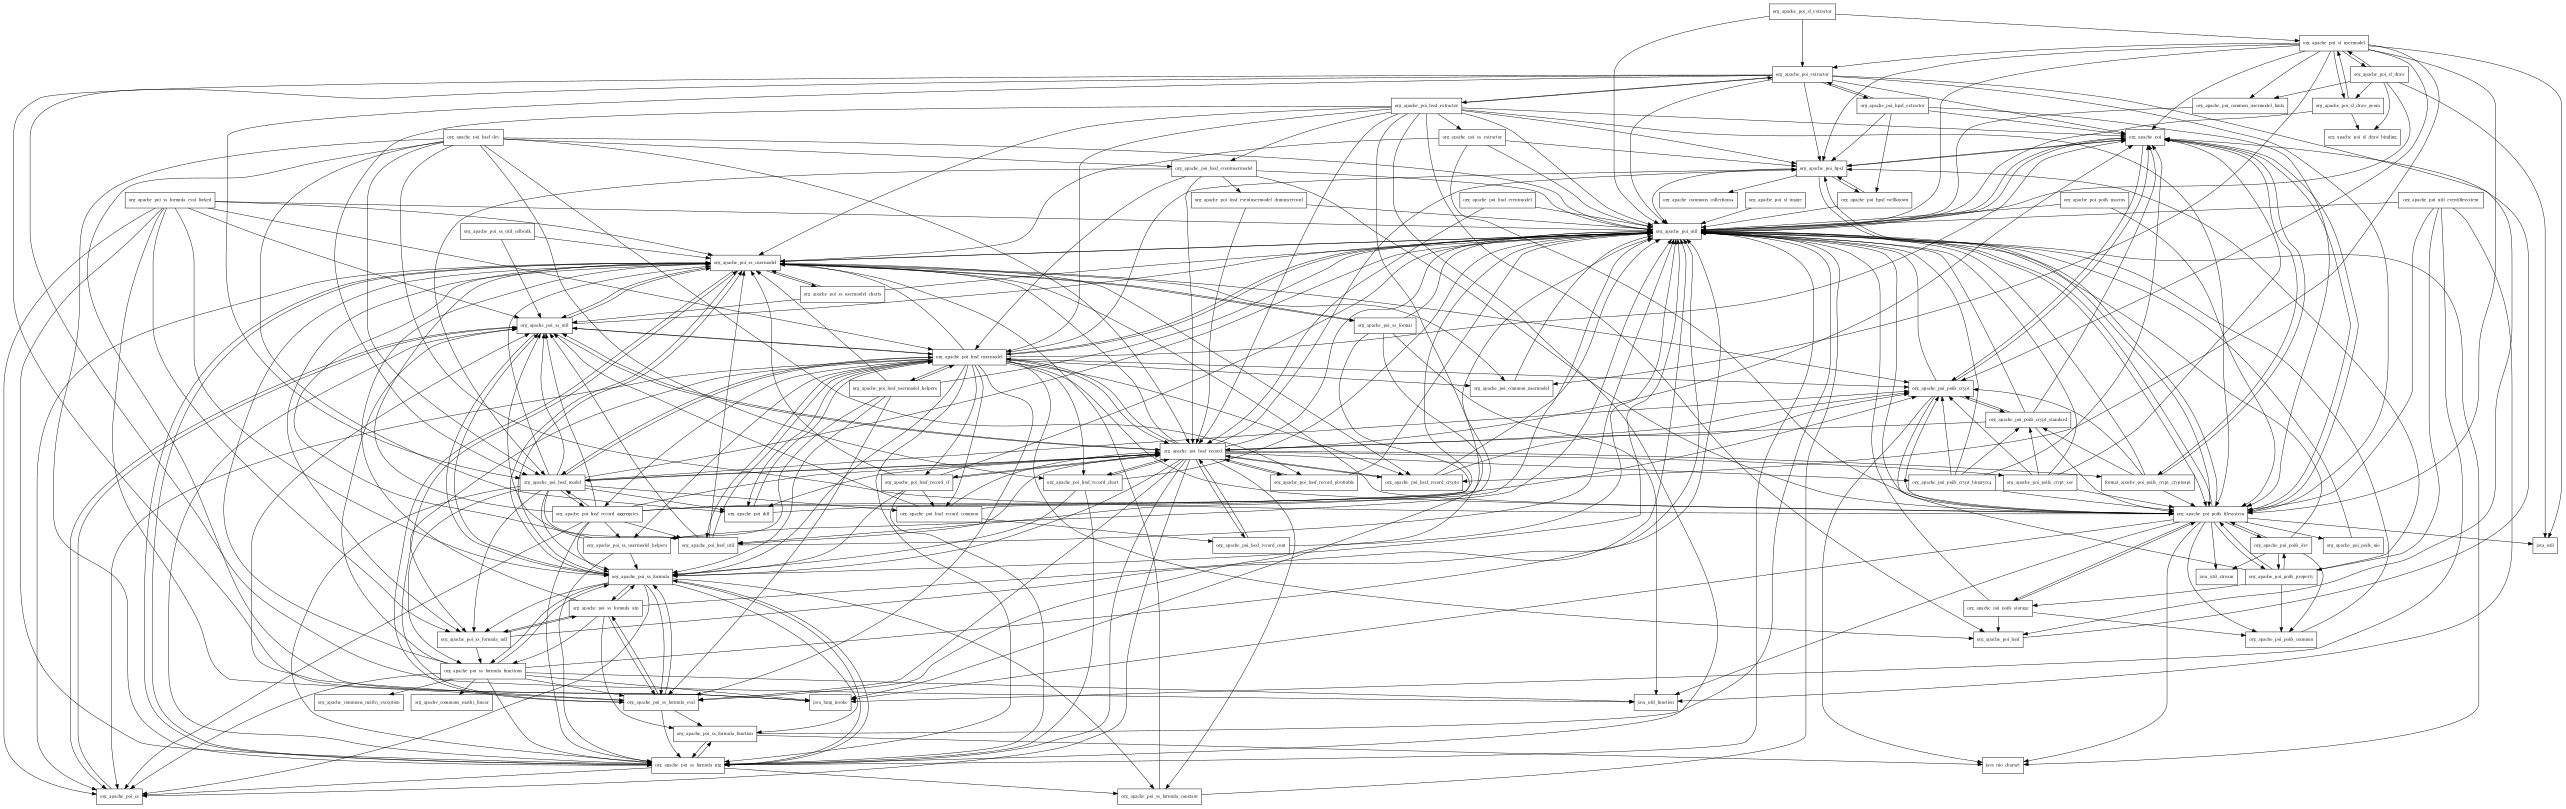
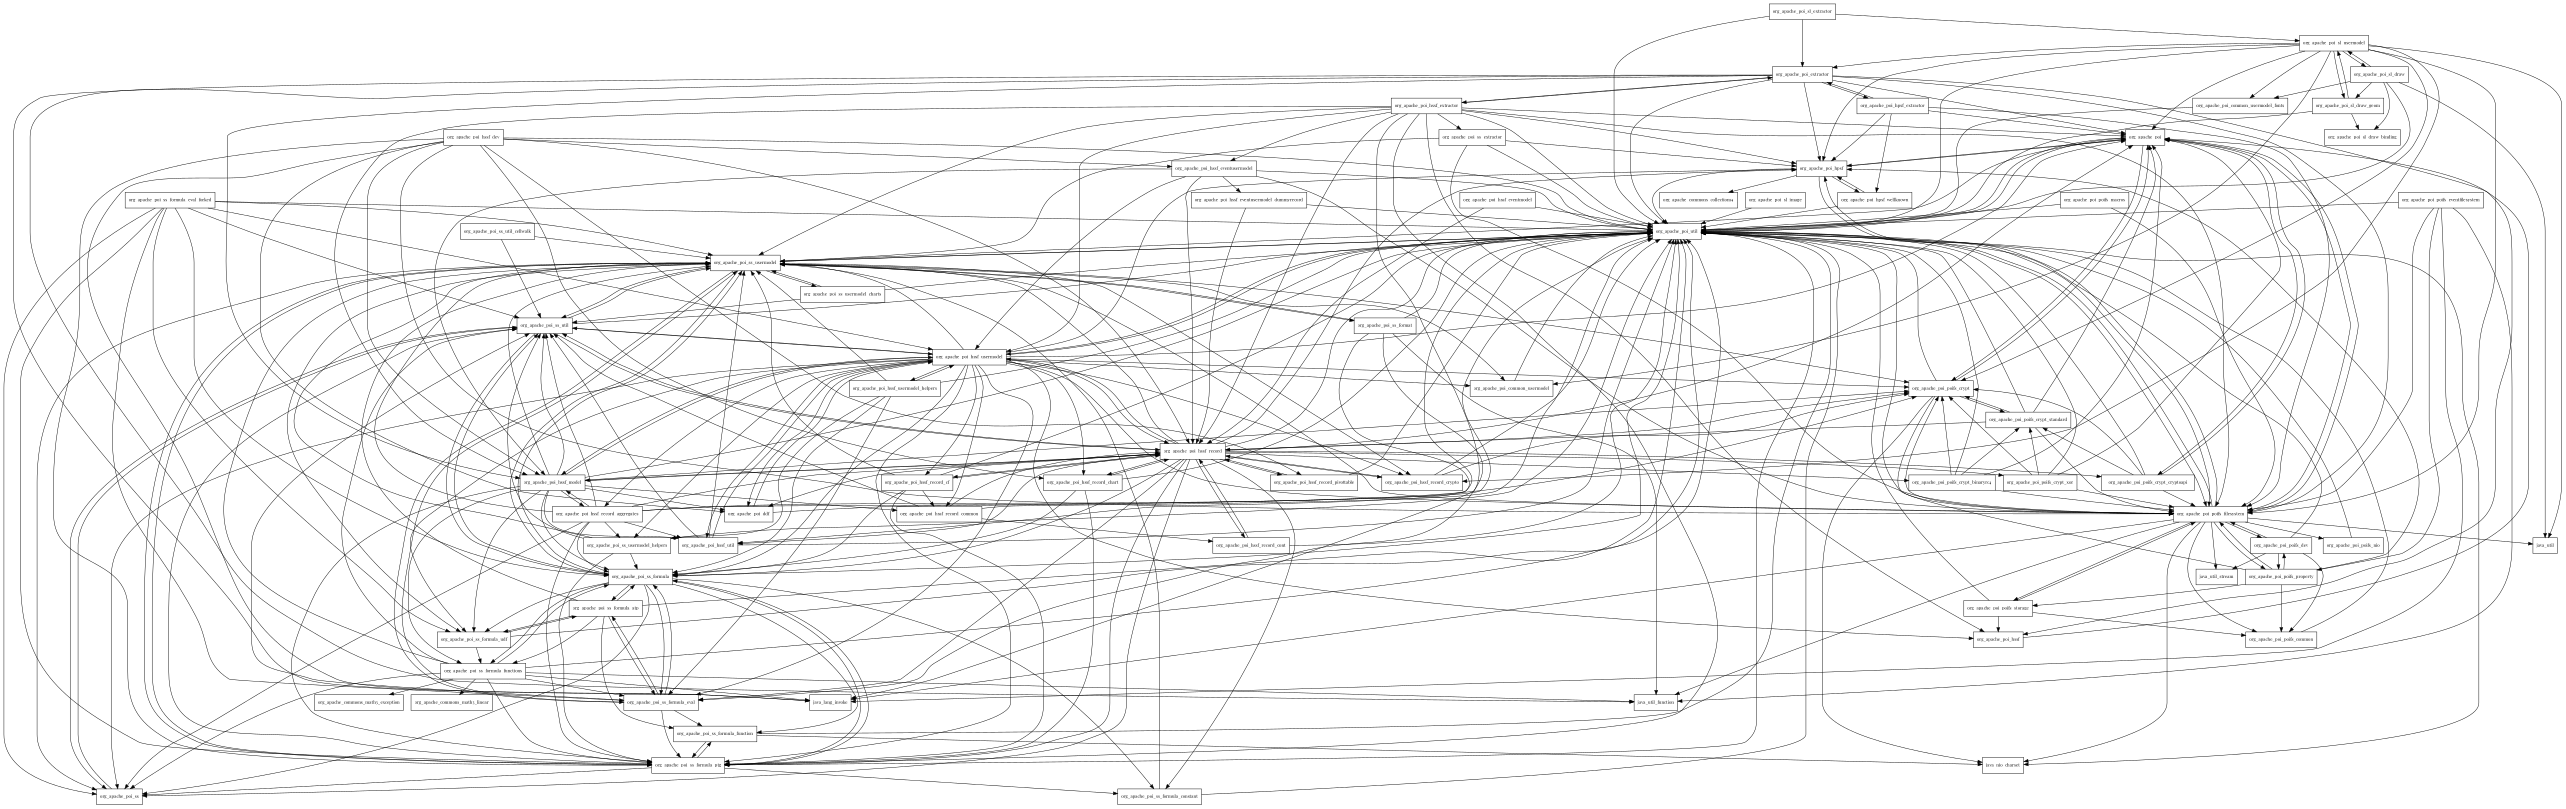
node "org_apache_poi_util_eventfilesystem": label "org_apache_poi_util_eventfilesystem" -> "org_apache_poi_poifs_eventfilesystem"
edge "org_apache_poi_ss_usermodel" -> "org_apache_poi": added
node "format_apache_poi_poifs_crypt_cryptoapi": label "format_apache_poi_poifs_crypt_cryptoapi" -> "org_apache_poi_poifs_crypt_cryptoapi"
